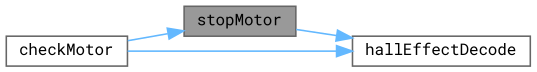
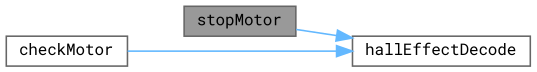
edge "checkMotor" -> "stopMotor": removed
